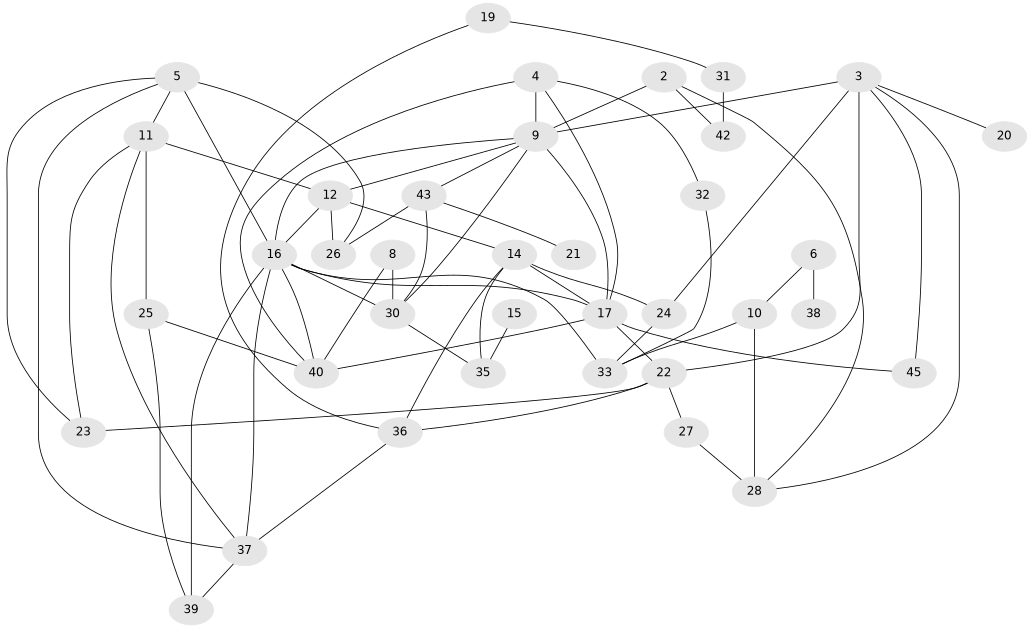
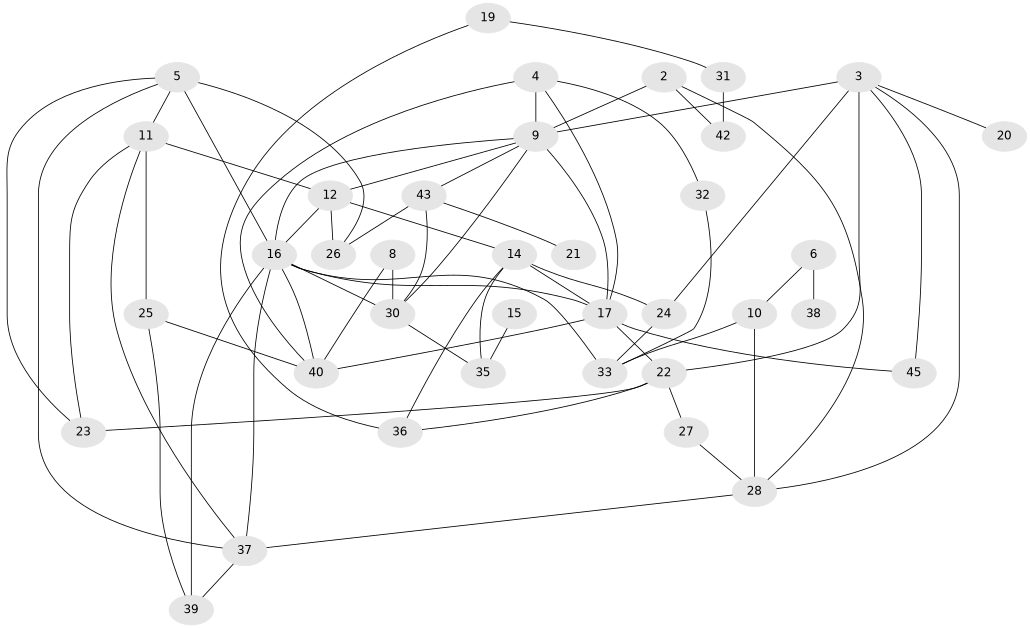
edge "36" -- "37": now "28" -- "37"
